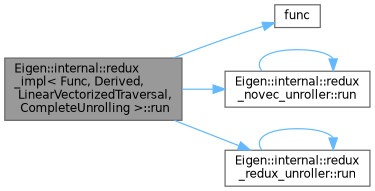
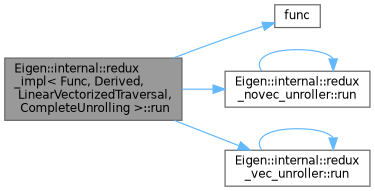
node "Eigen::internal::redux _redux_unroller::run": label "Eigen::internal::redux _redux_unroller::run" -> "Eigen::internal::redux _vec_unroller::run"
